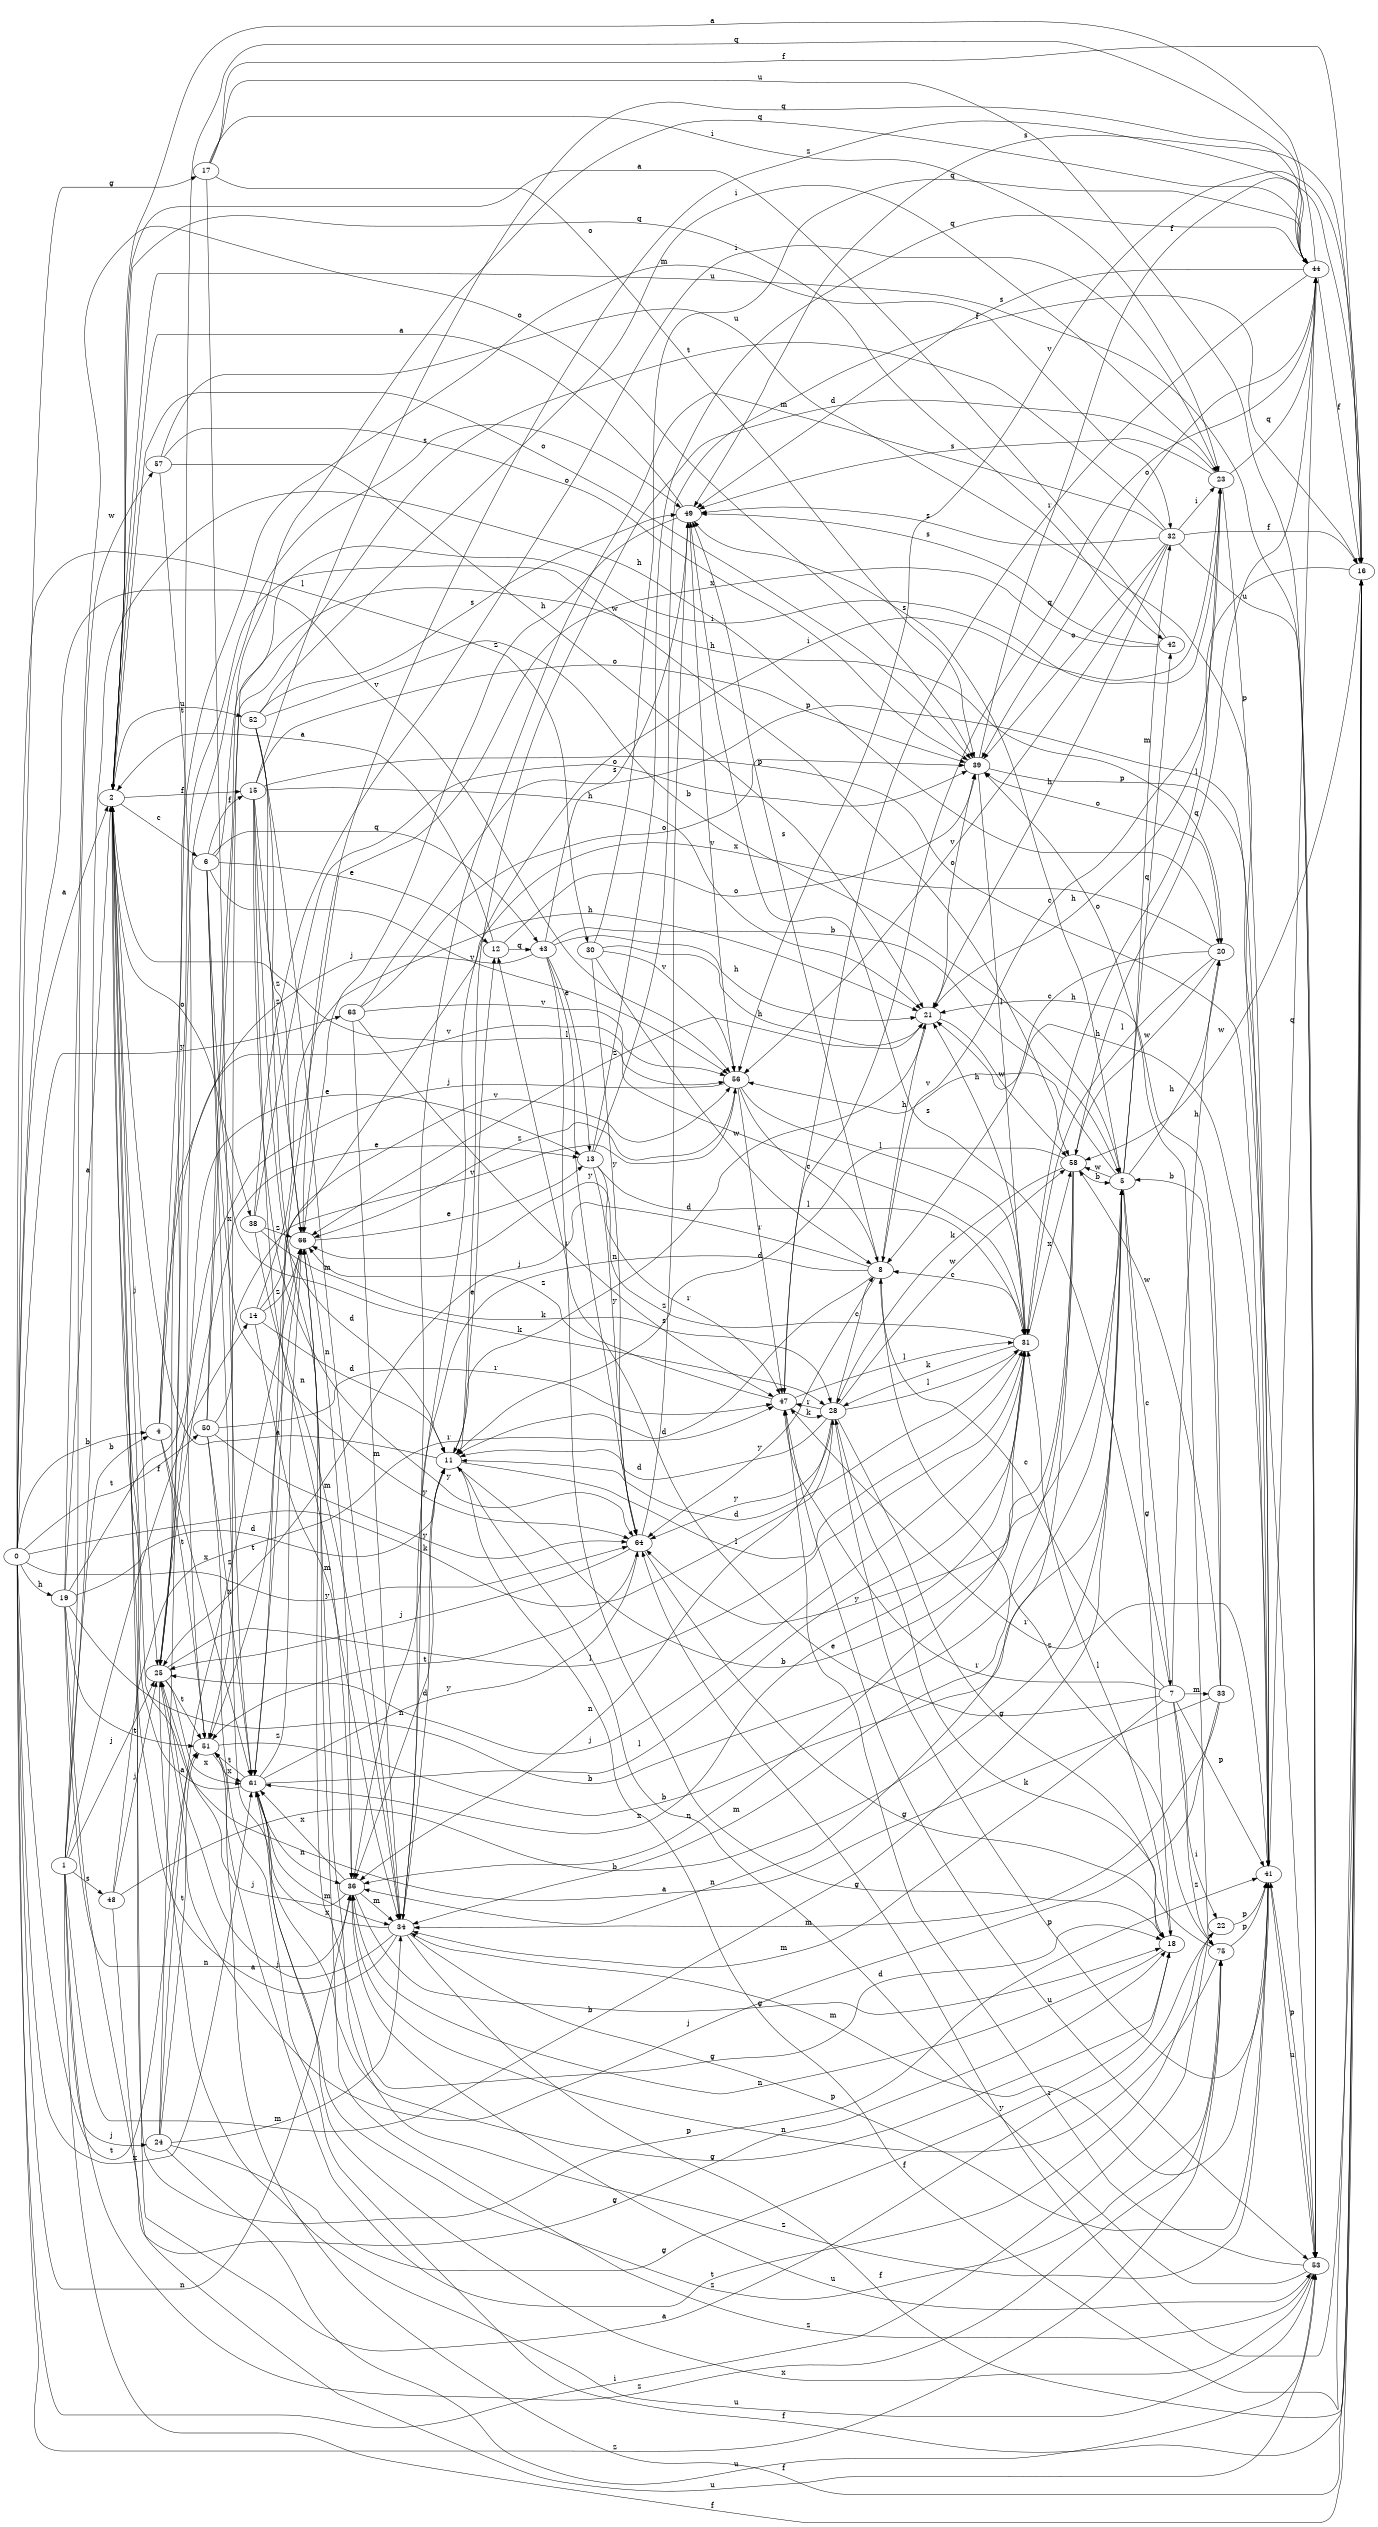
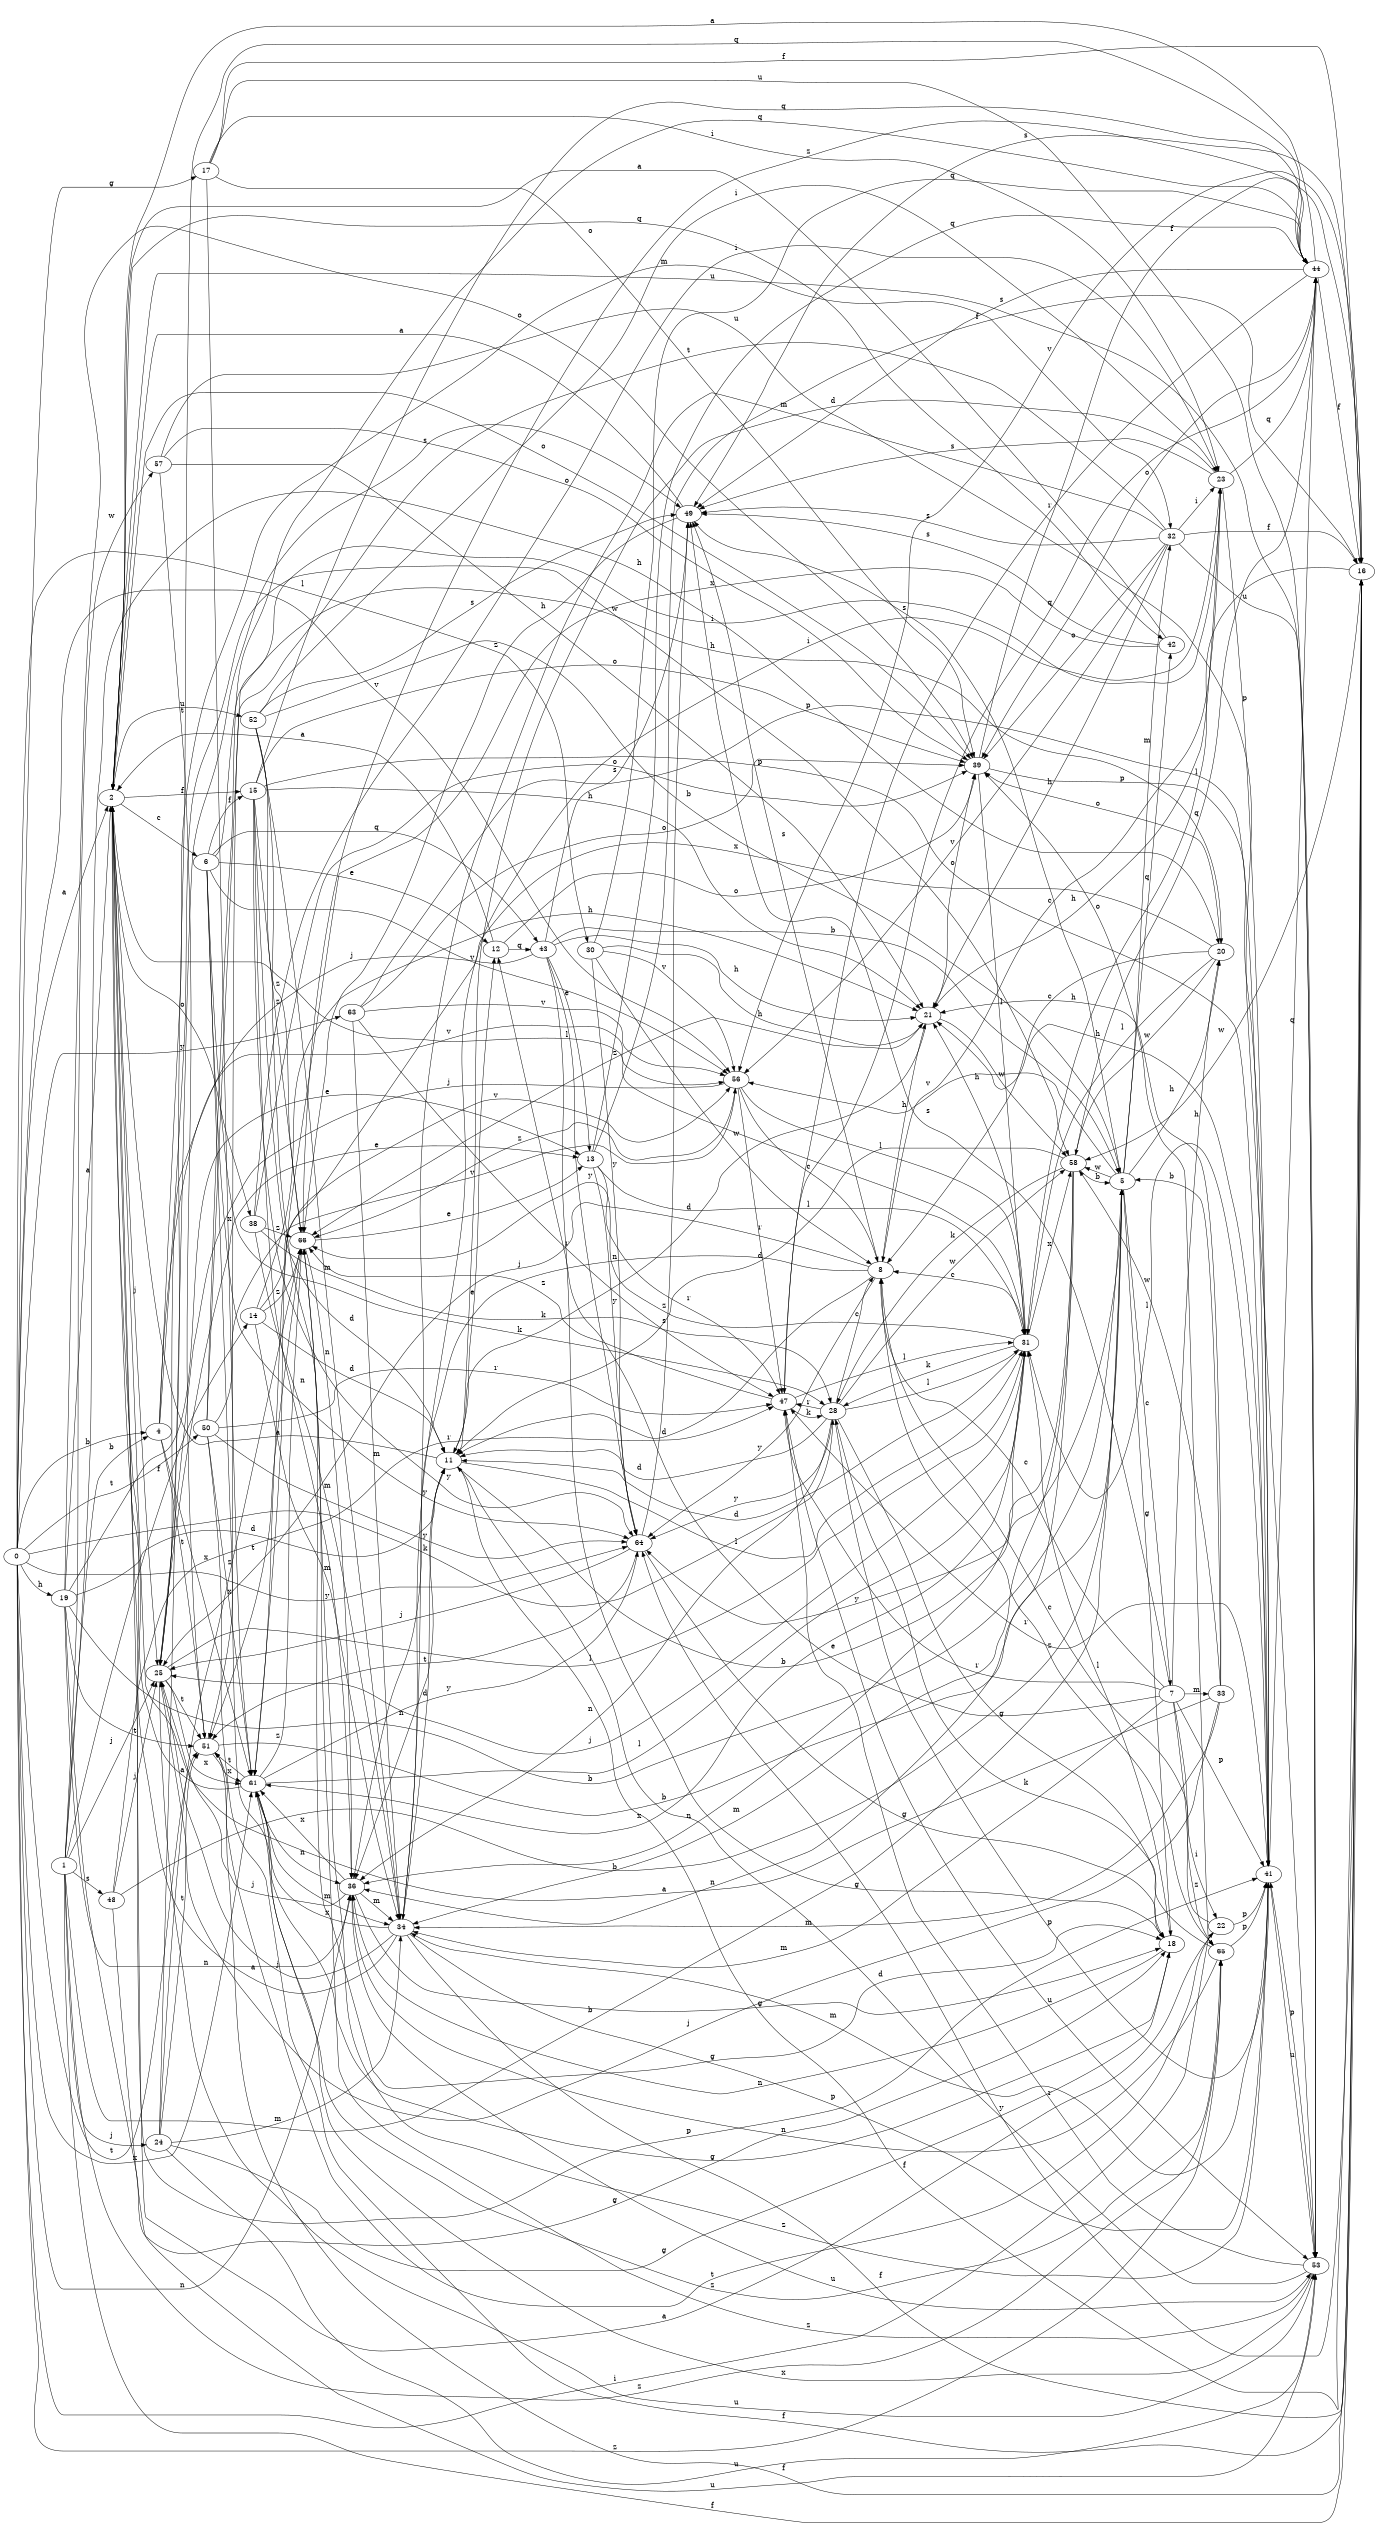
edge "49" -> "56": removed, label "v"
edge "41" -> "31": added, label "l"
edge "22" -> "8": added, label "c"
node "75": label "75" -> "65"
